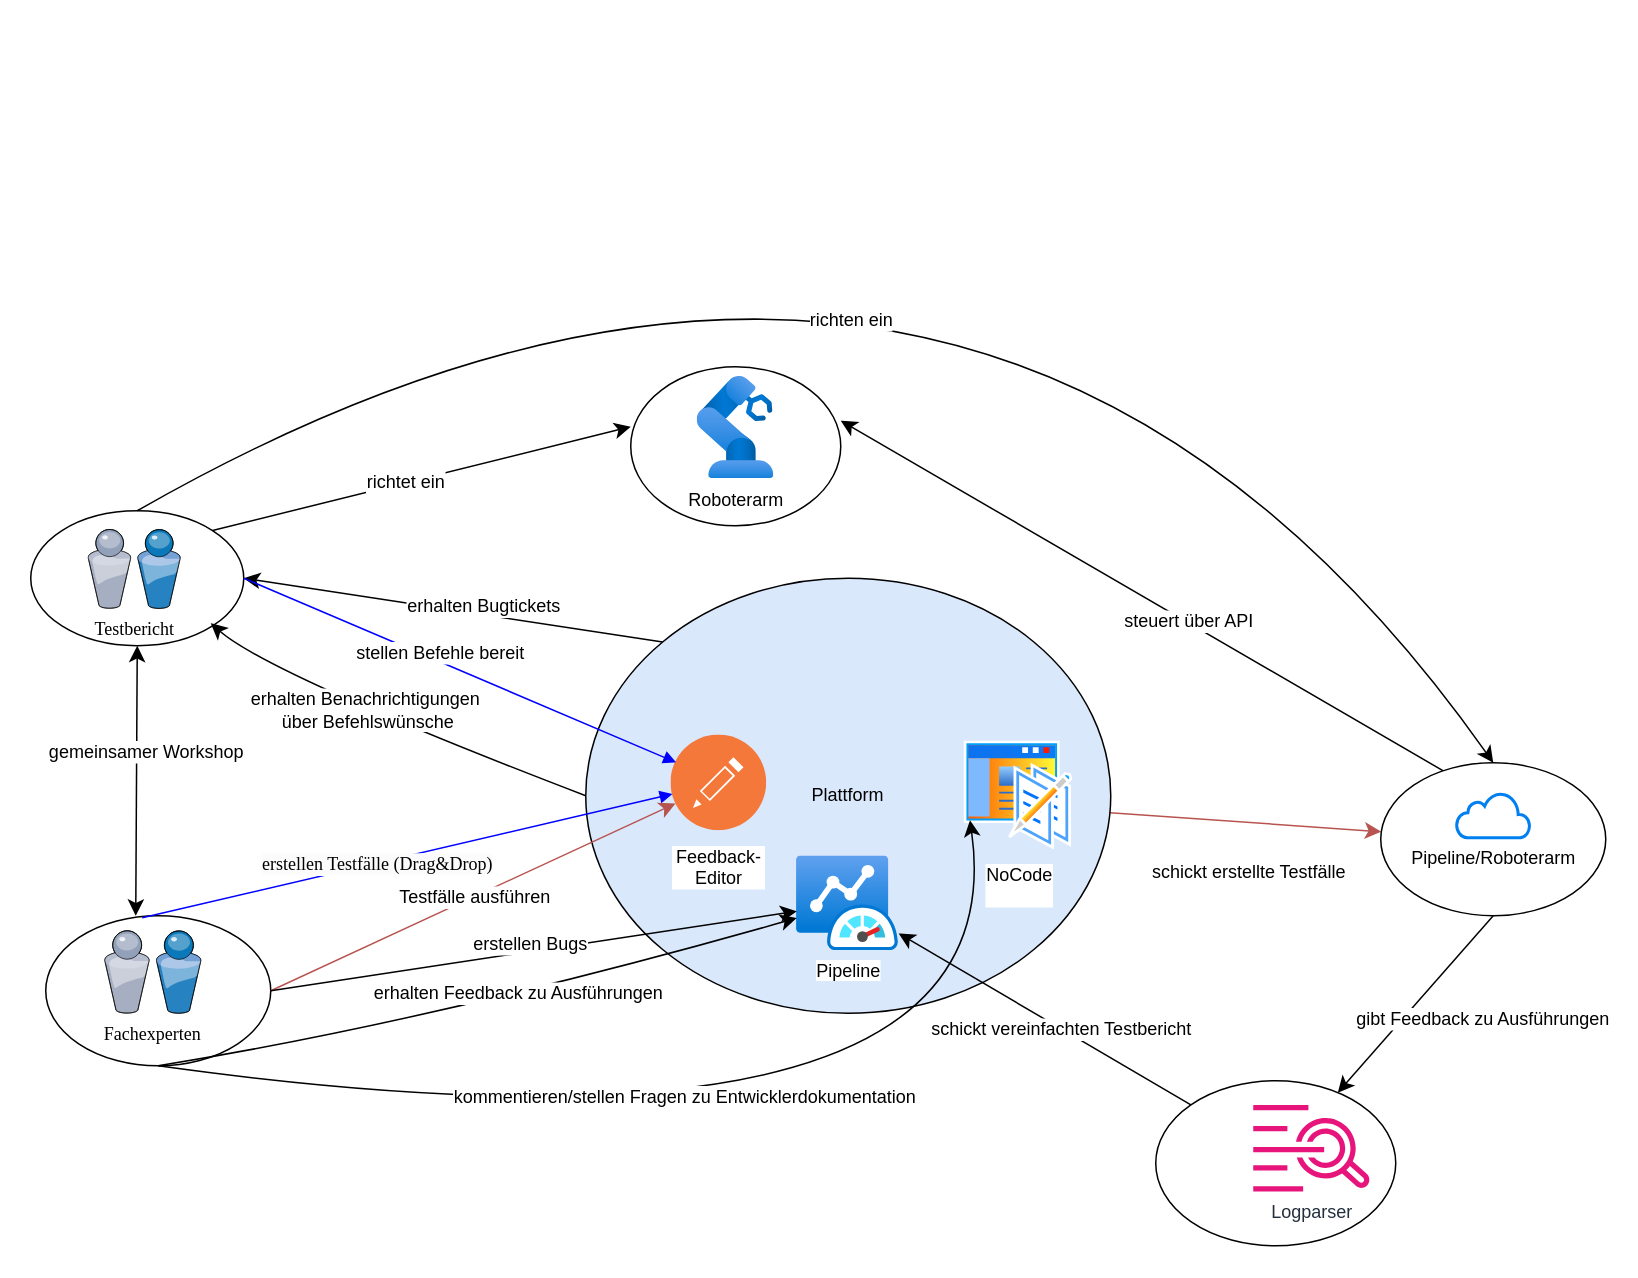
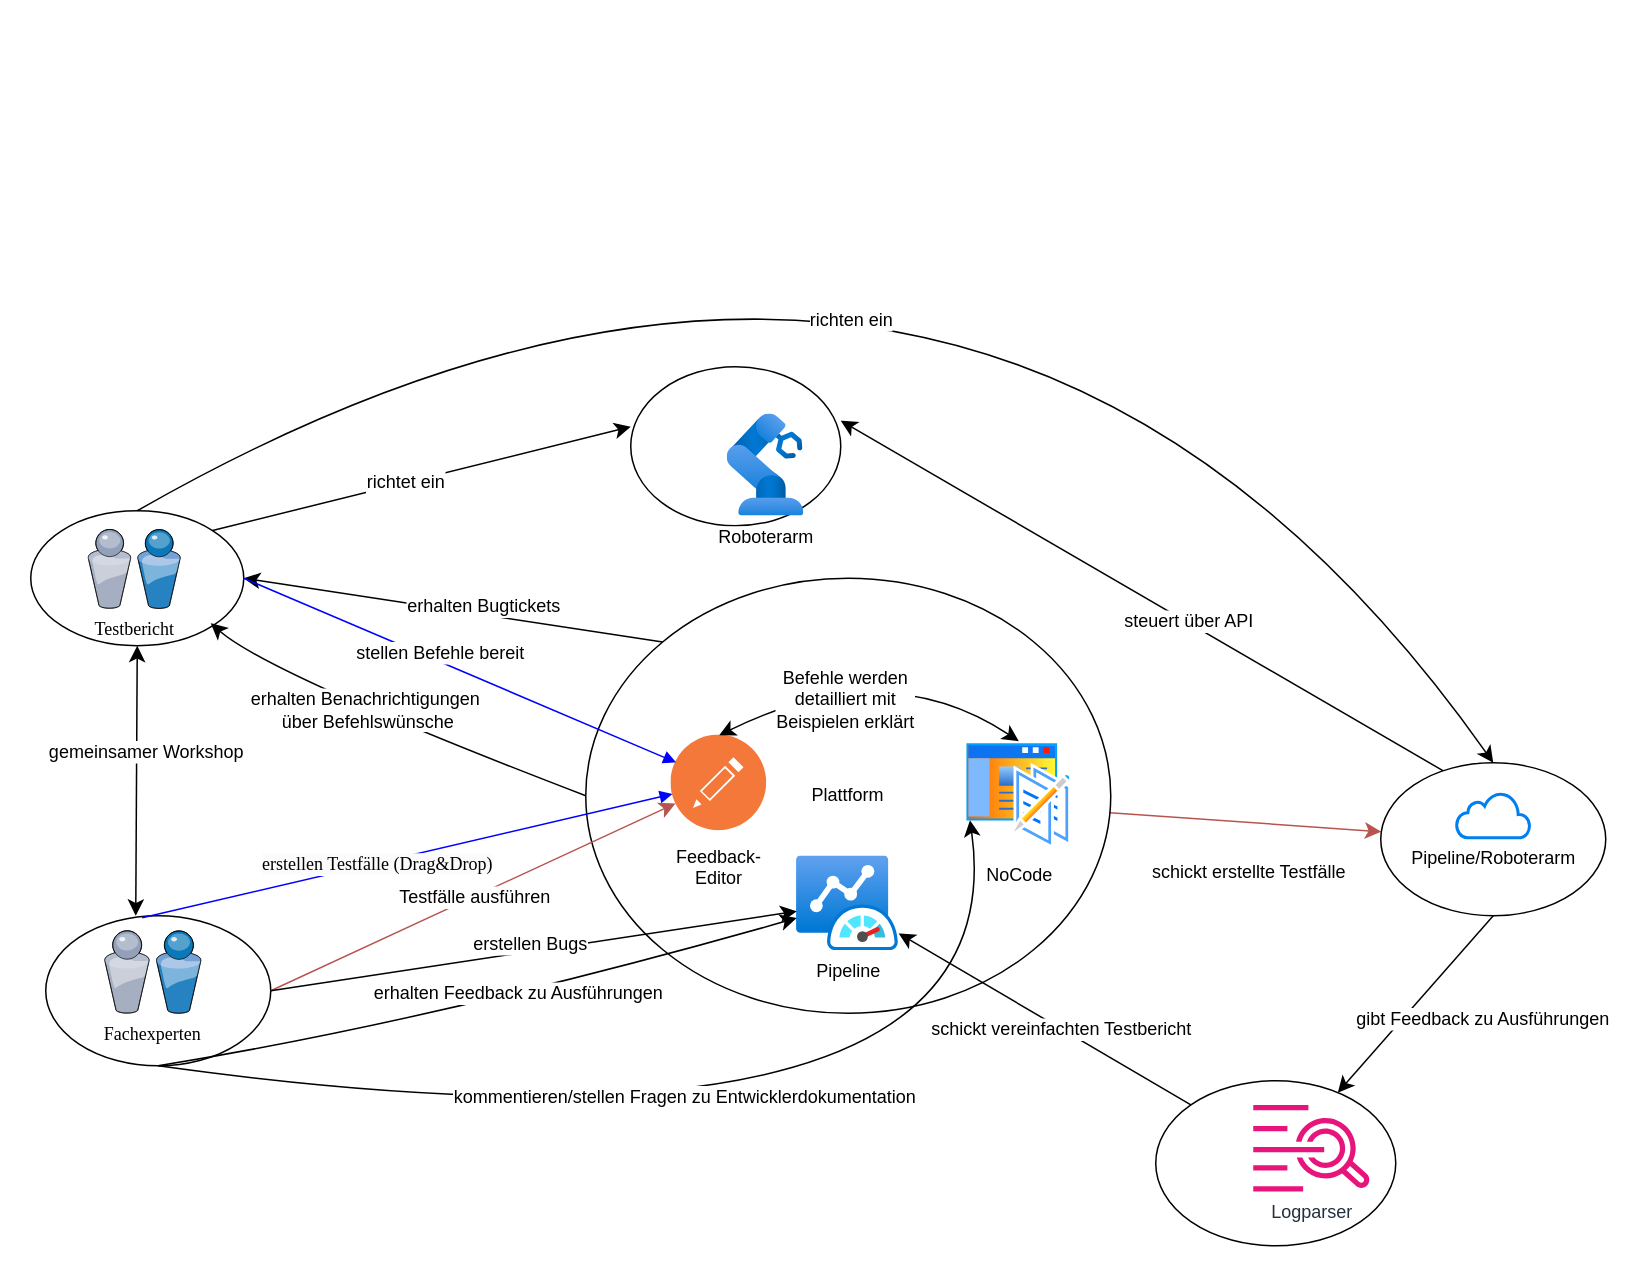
node "Roboterarm": moved (736, 428) -> (766, 465)
edge "Feedback-Editor" -- "NoCode": added, label "Befehle werden detailliert mit Beispielen erklärt"
node "Plattform": fillcolor #dae8fc -> #ffffff
